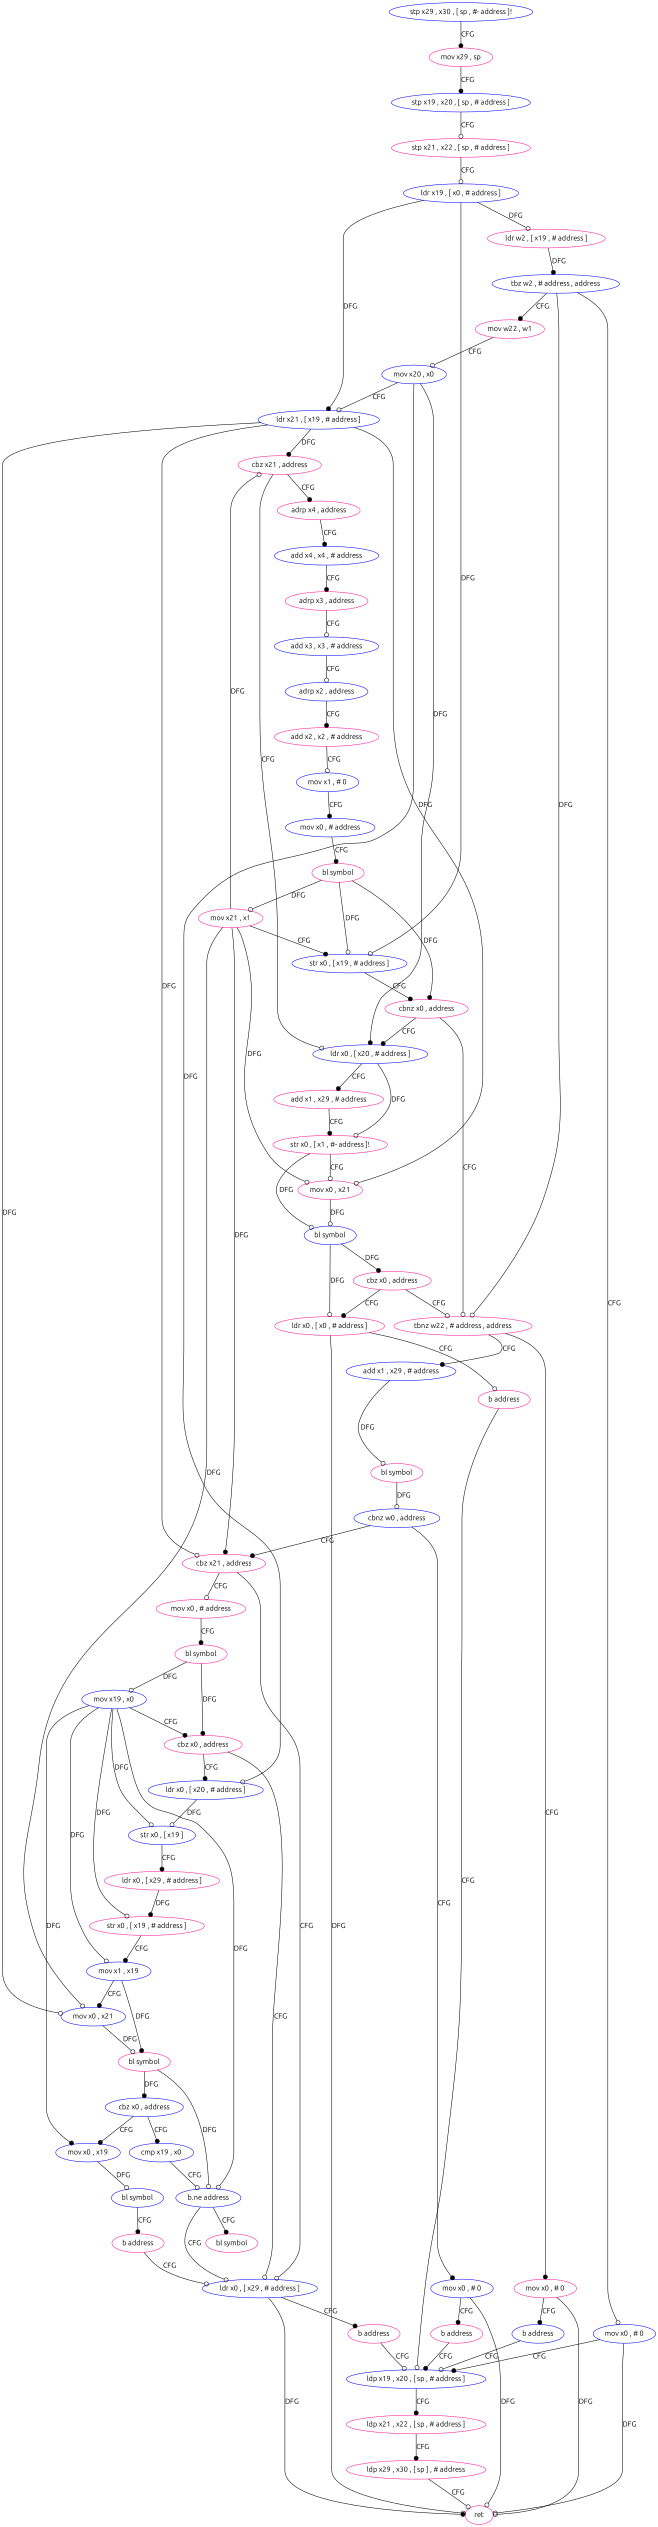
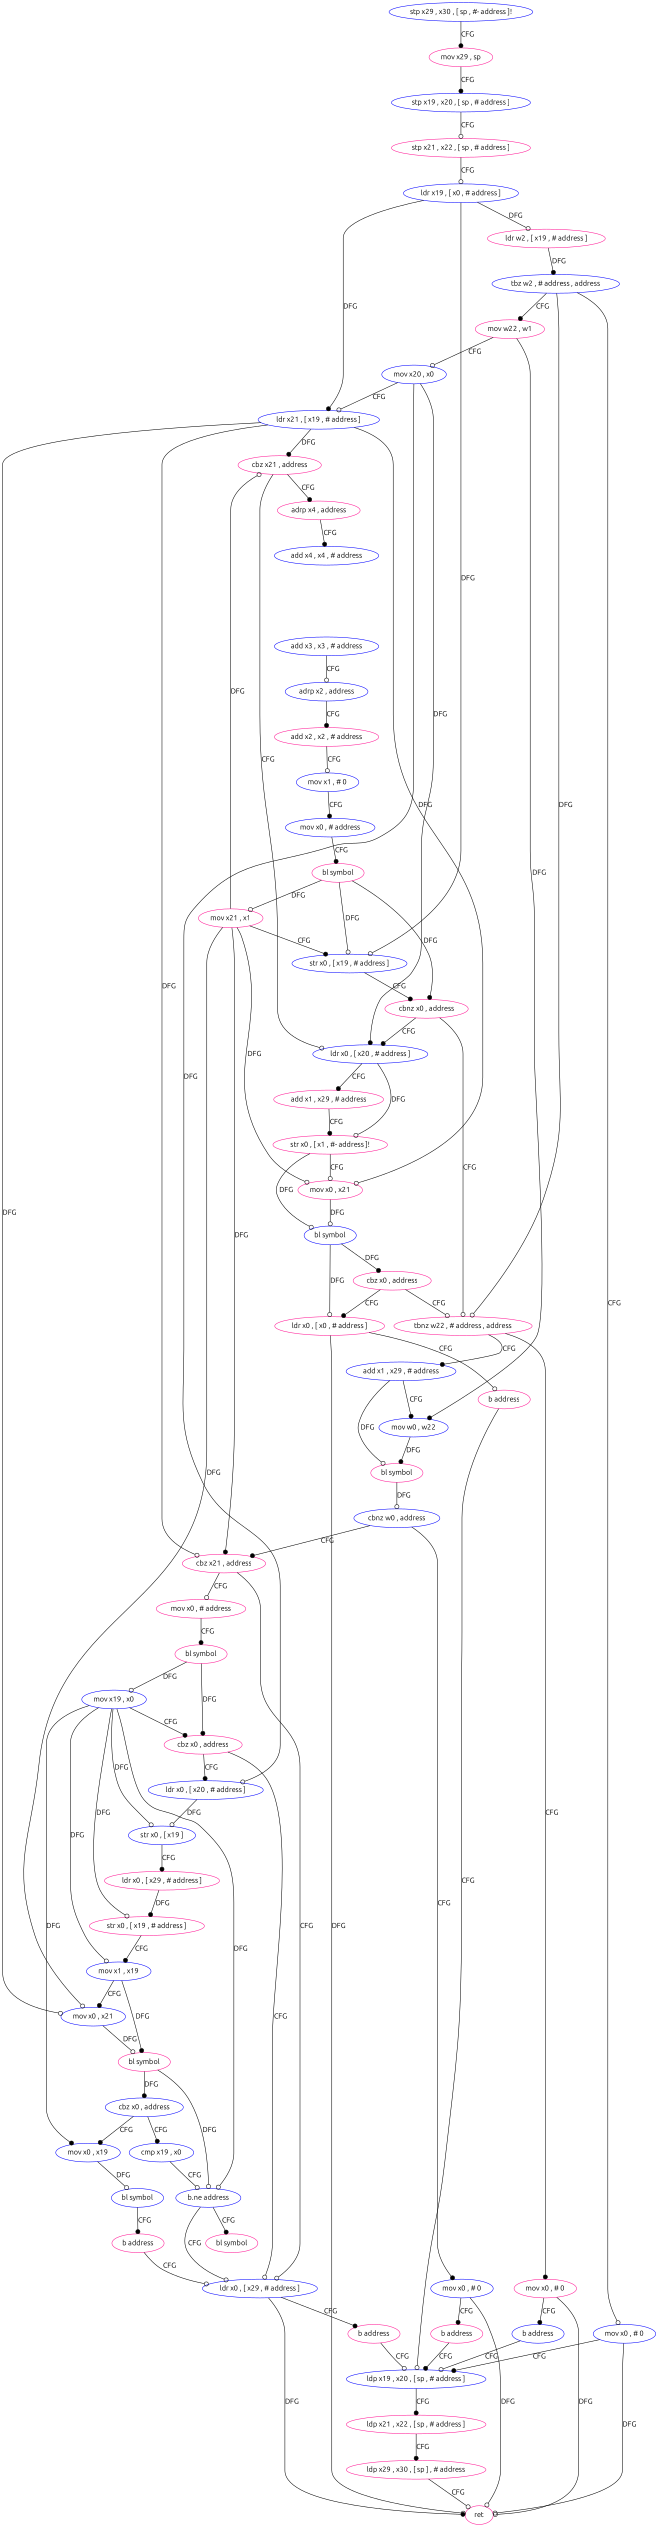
node "adrp x3 , address": removed
node "mov w0 , w22": added
